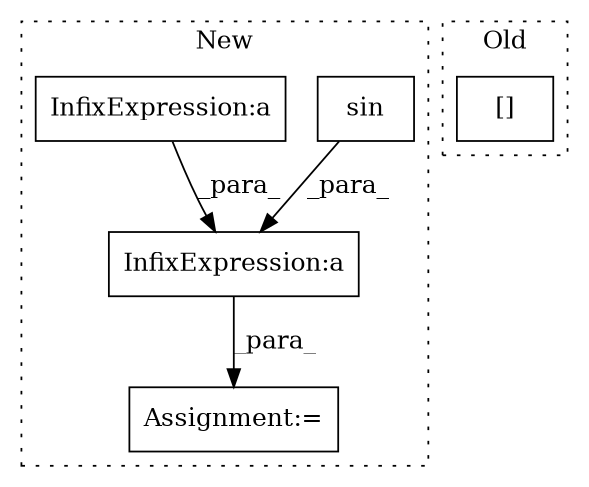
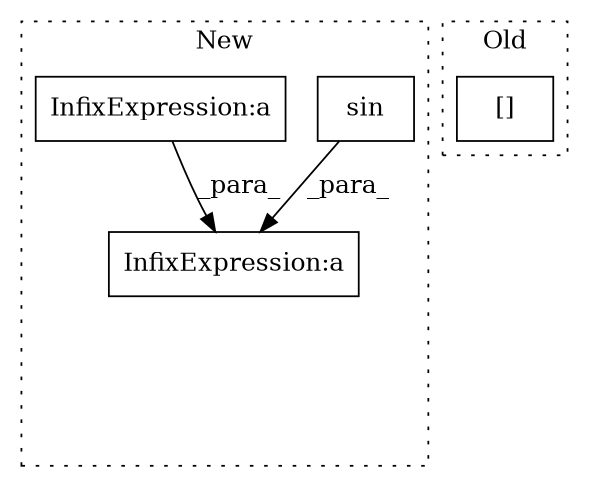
node "Assignment:=": removed
